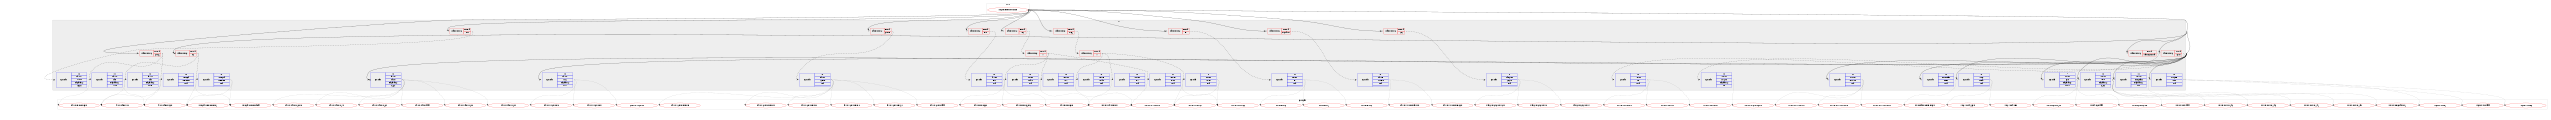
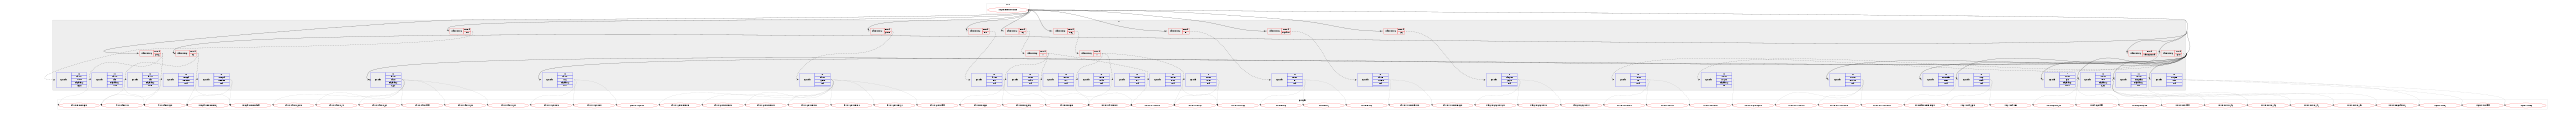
node "dev-util/valgrind-3.13.0-r2": added
